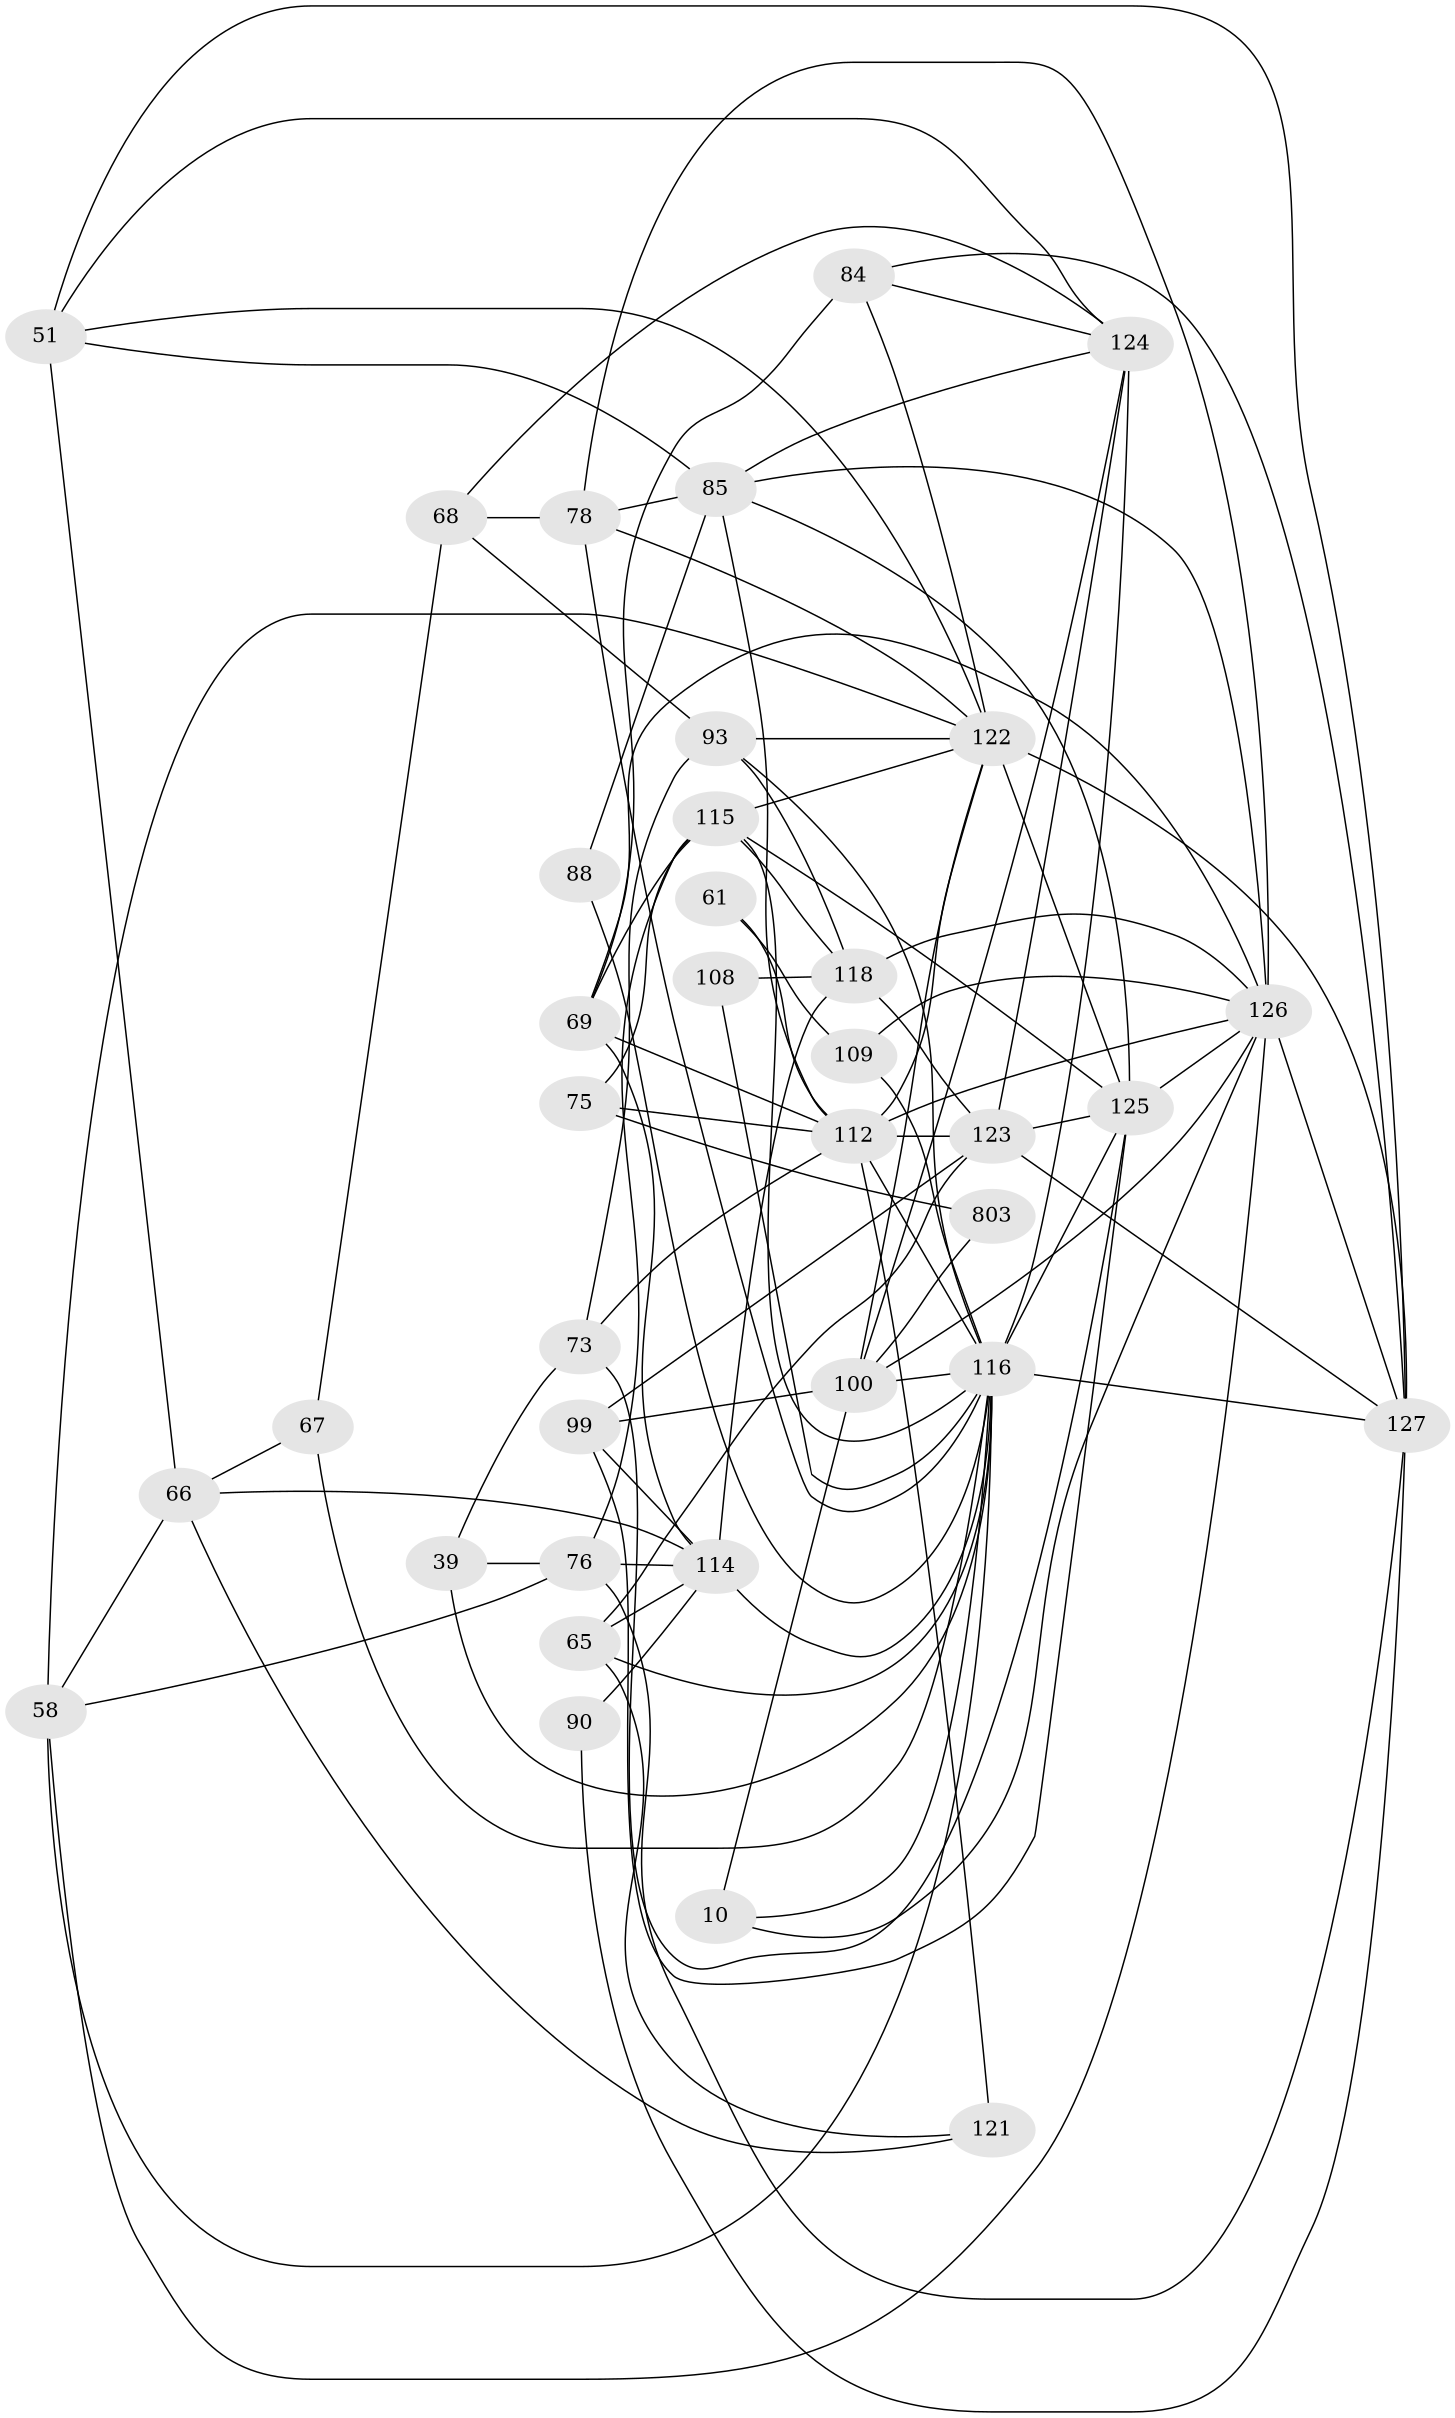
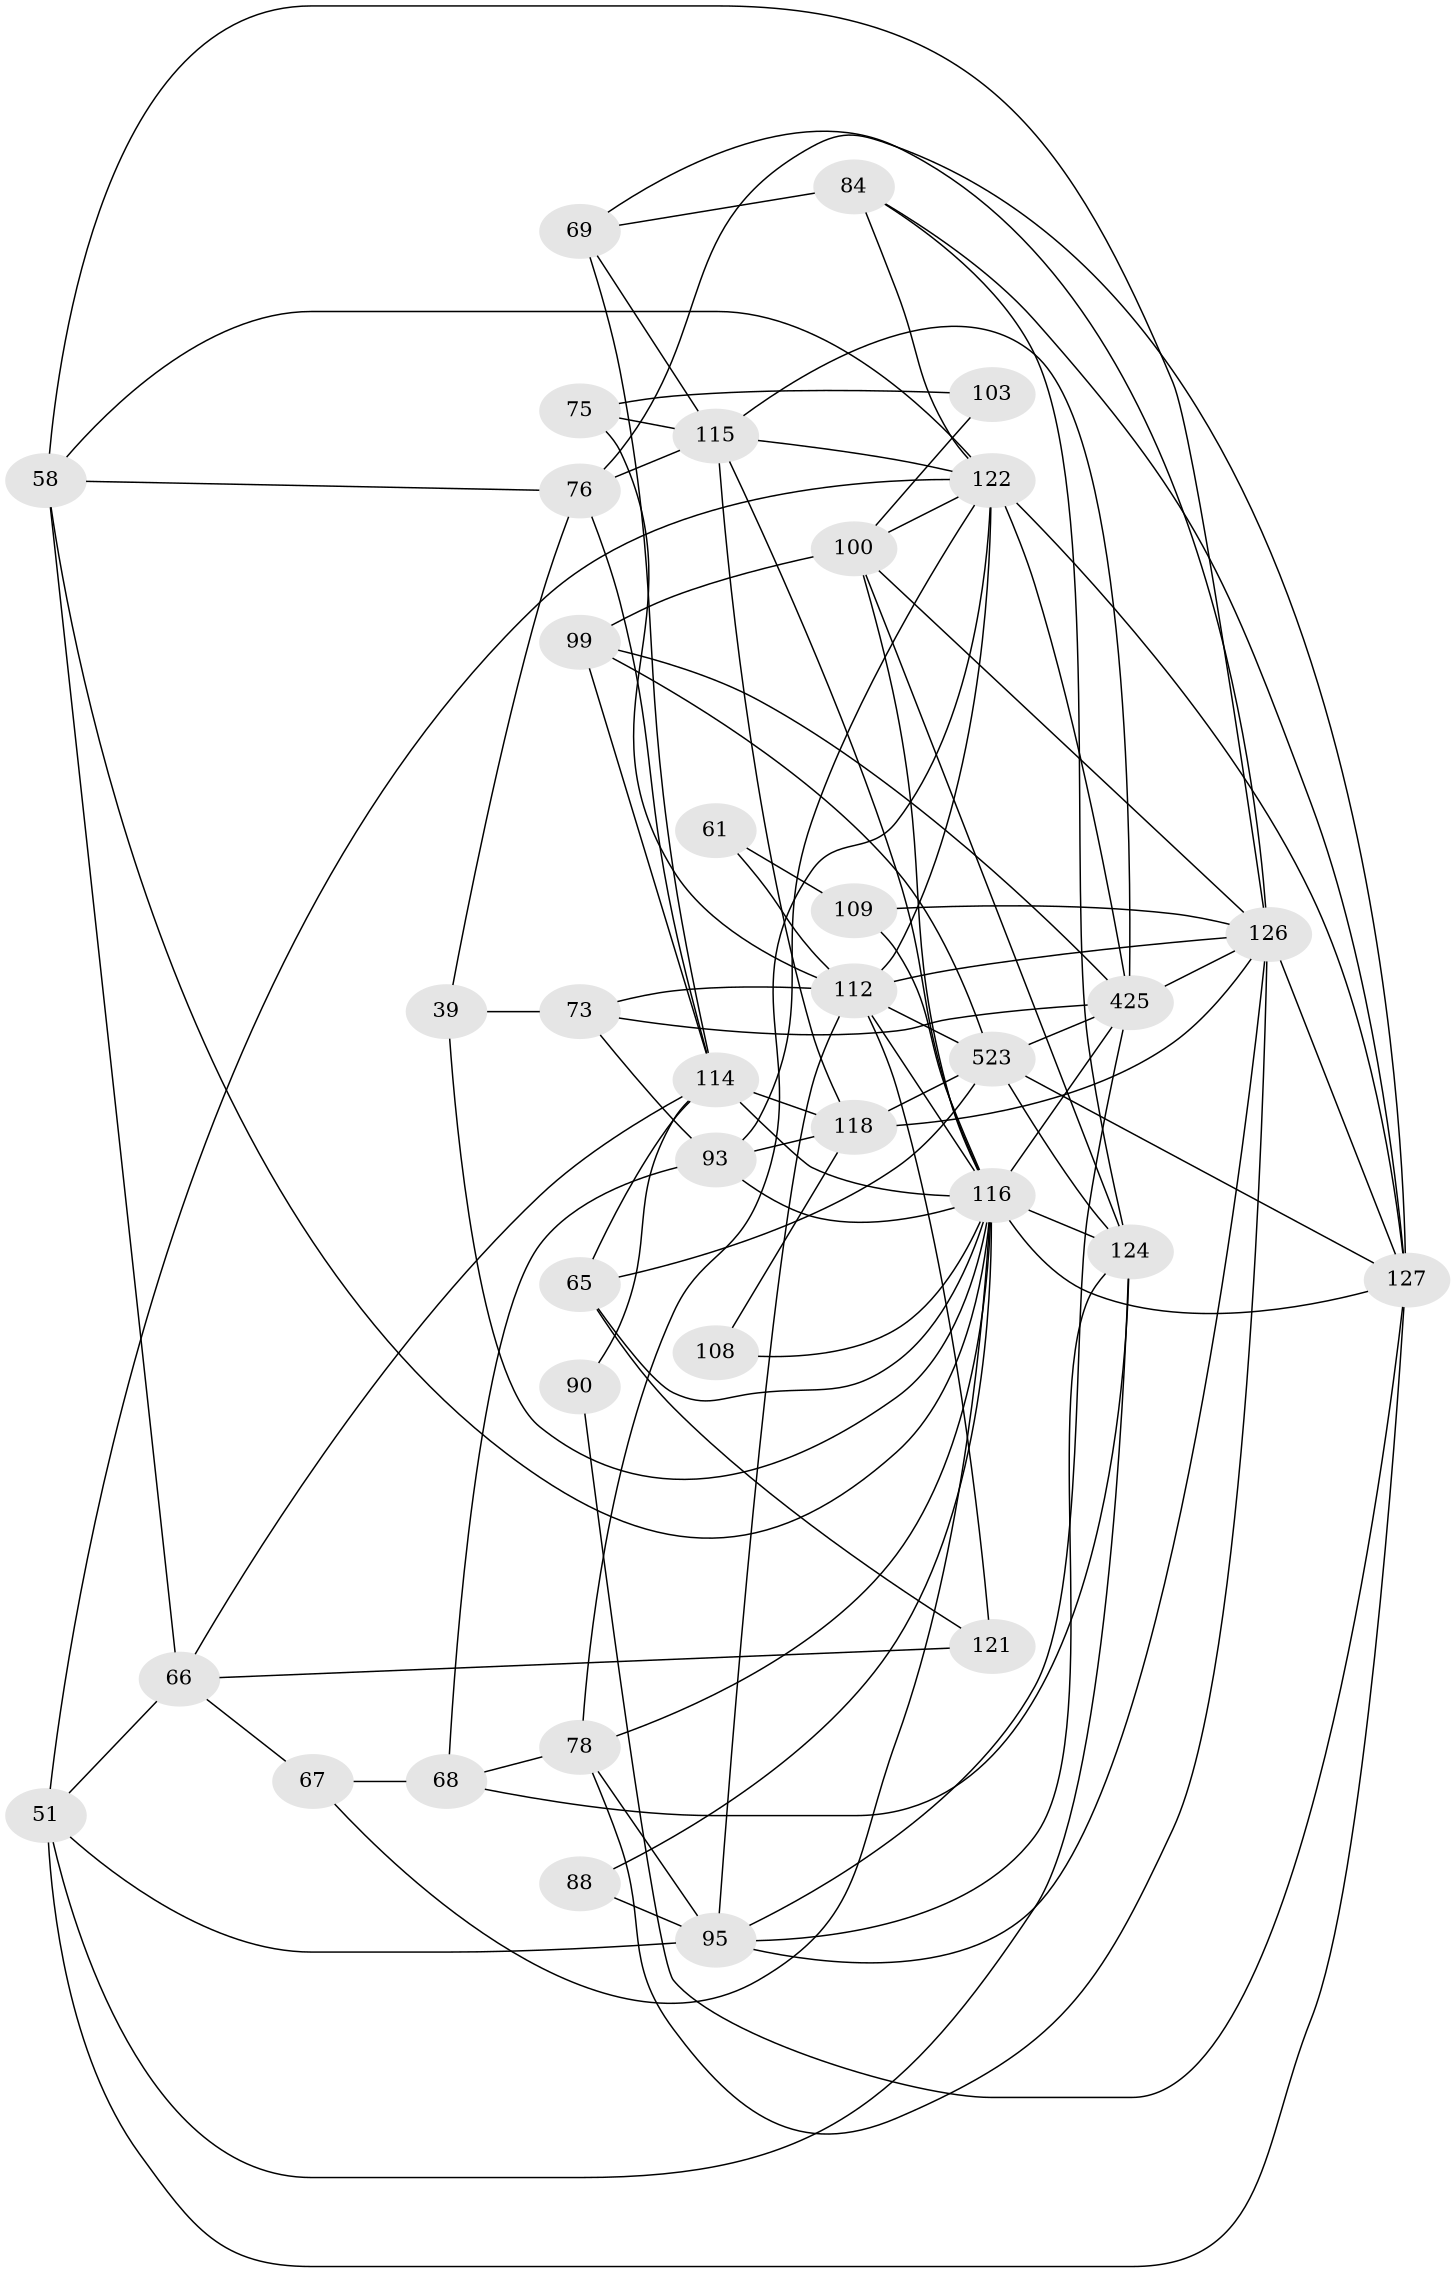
node "85": label "85" -> "95"
edge "69" -- "112": removed
node "125": label "125" -> "425"
node "123": label "123" -> "523"
node "803": label "803" -> "103"
node "10": removed
